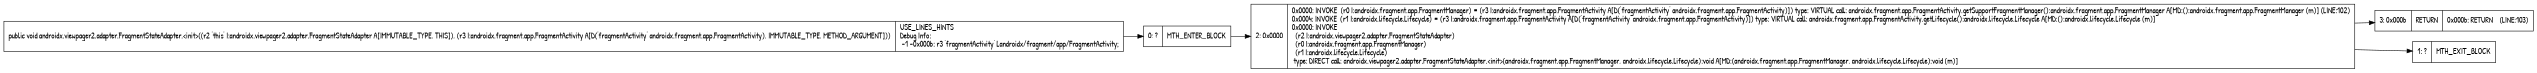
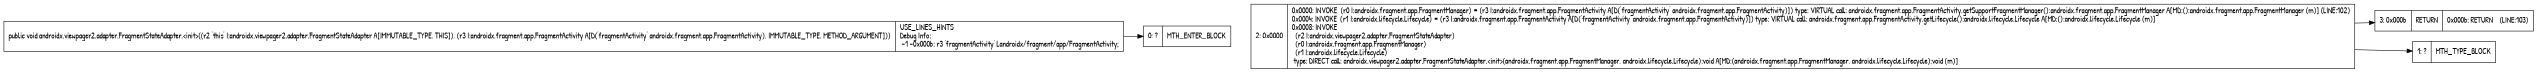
node "2: 0x0000": text "0x0000: INVOKE" -> "0x0008: INVOKE"
edge "0: ?" -> "2: 0x0000": removed
node "1: ?": text "MTH_EXIT_BLOCK" -> "MTH_TYPE_BLOCK"
